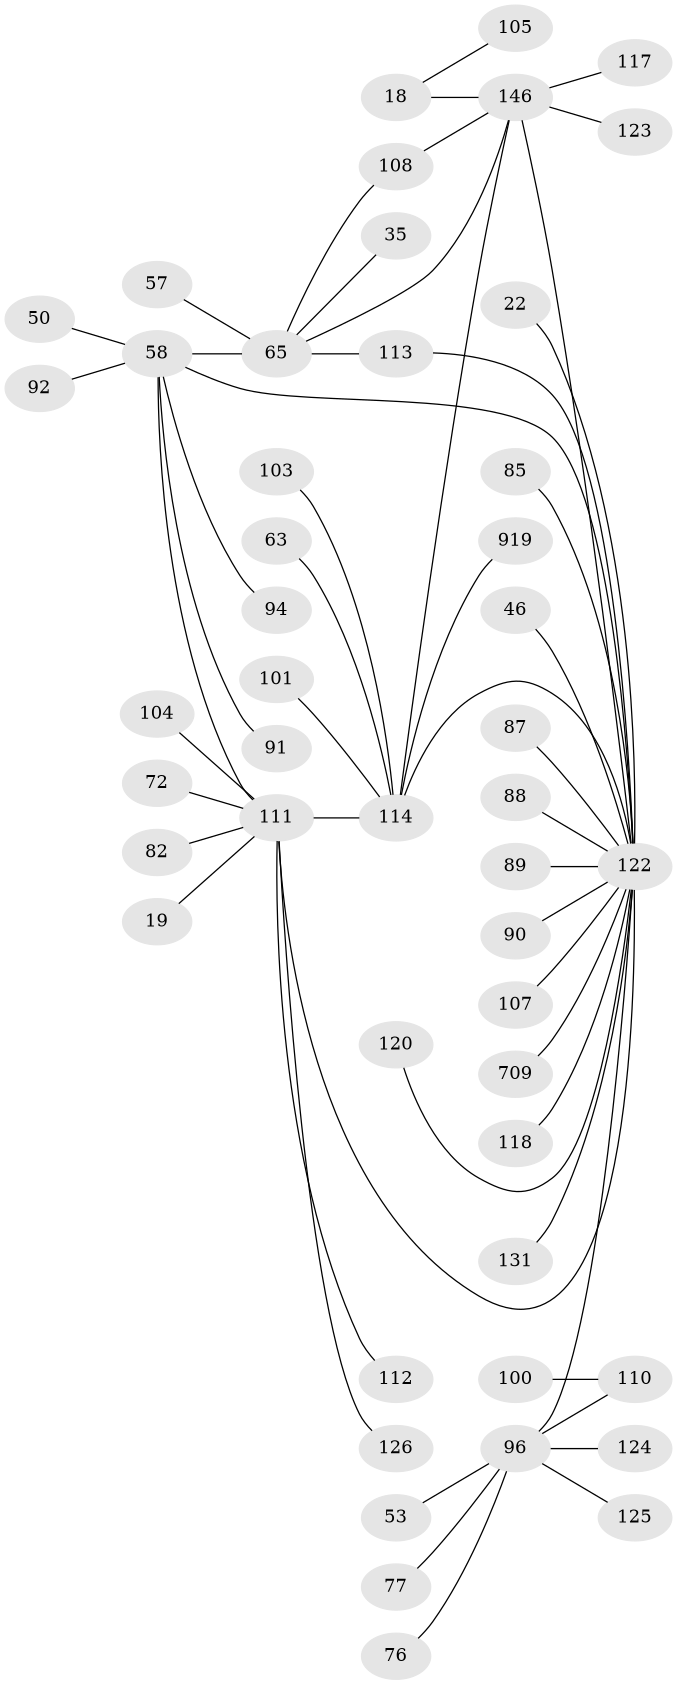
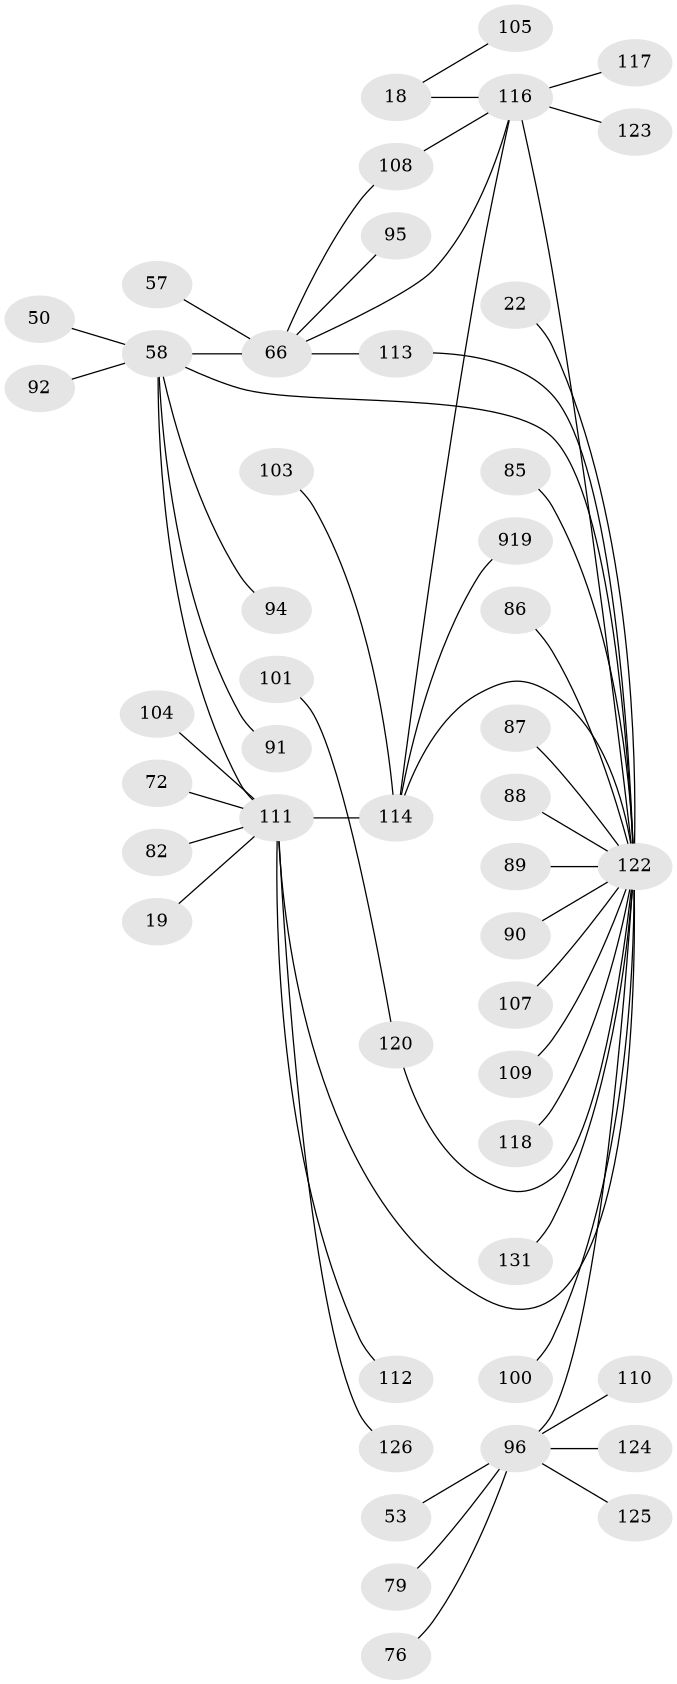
node "146": label "146" -> "116"
node "35": label "35" -> "95"
node "65": label "65" -> "66"
node "63": removed
node "46": label "46" -> "86"
edge "101" -- "114": now "101" -- "120"
node "709": label "709" -> "109"
edge "100" -- "110": now "100" -- "122"
node "77": label "77" -> "79"
